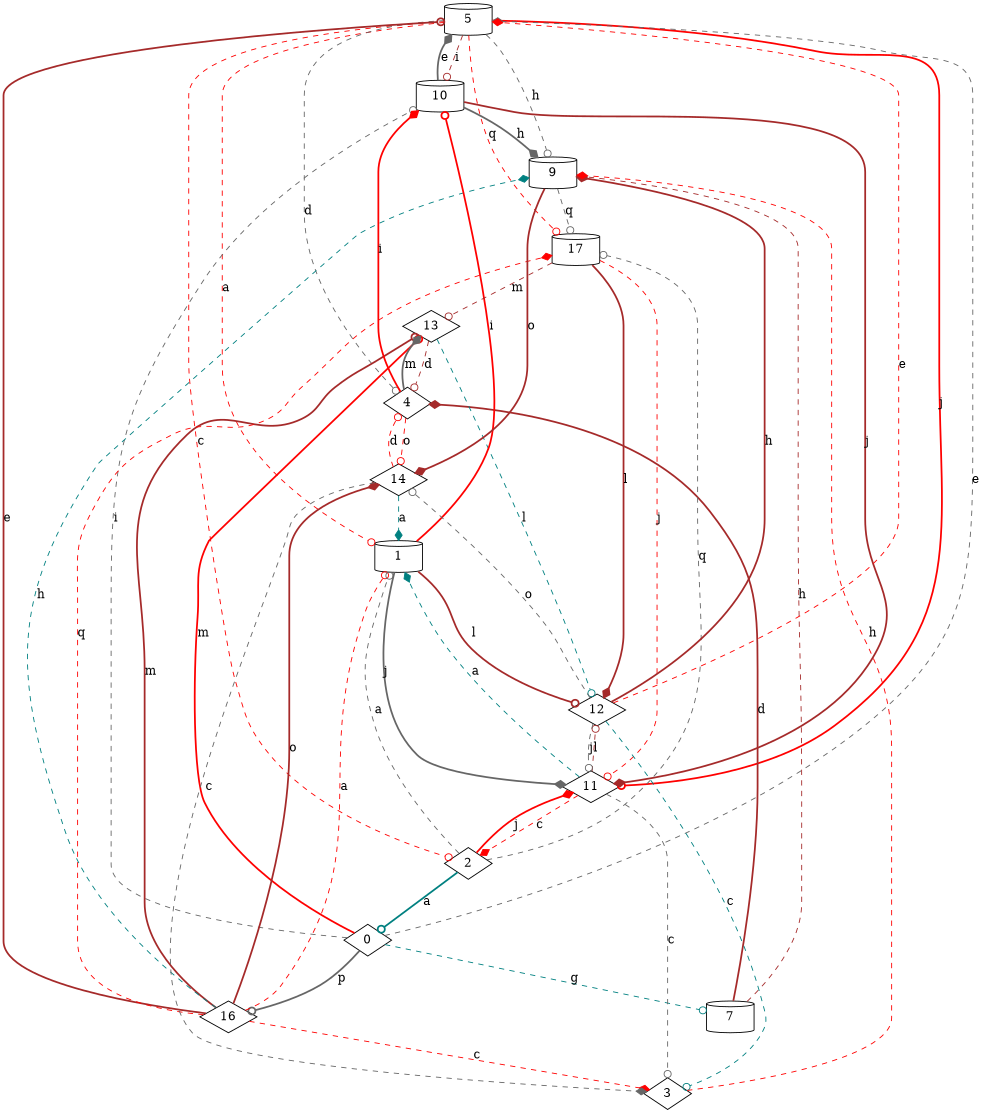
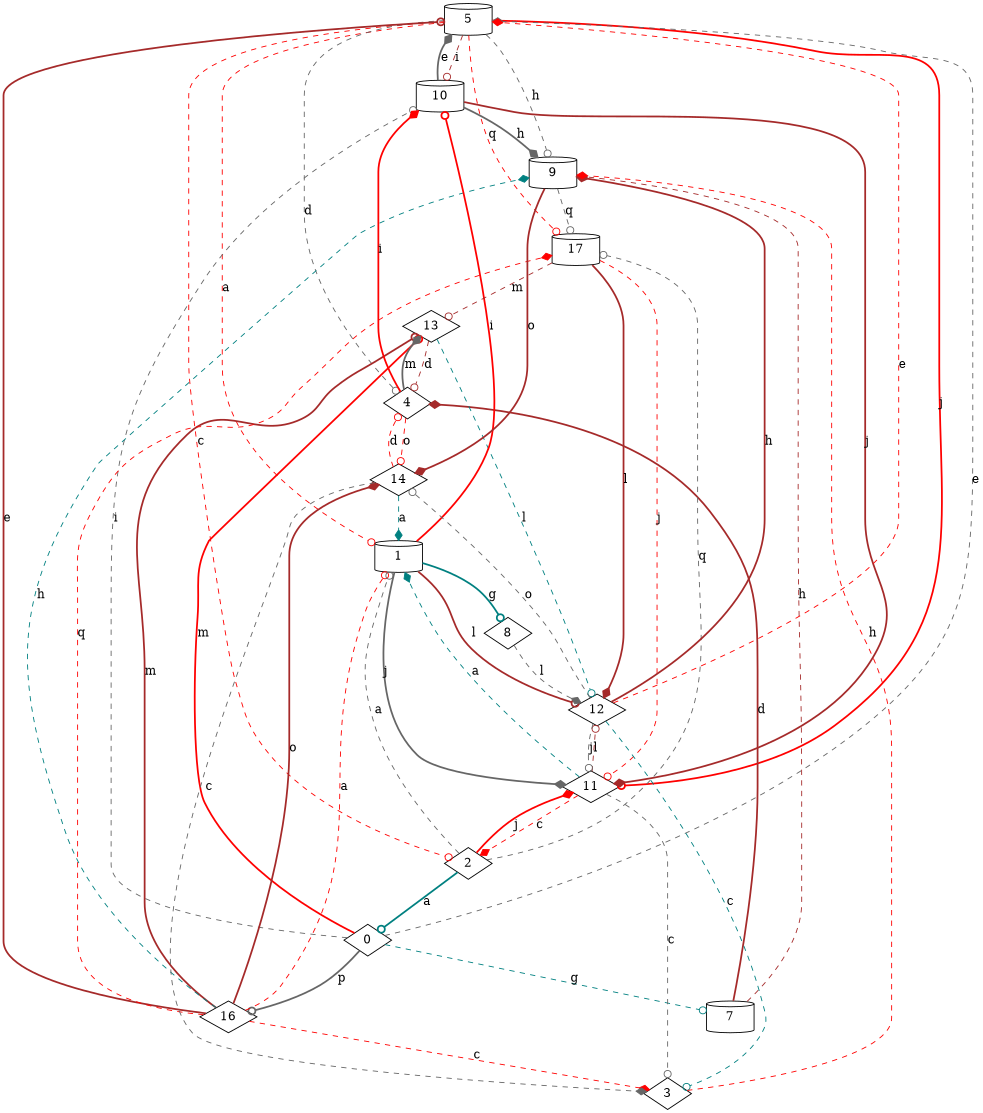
node "8": added
